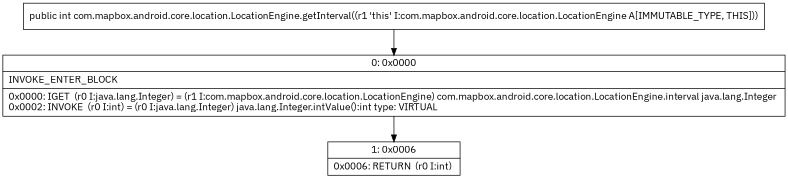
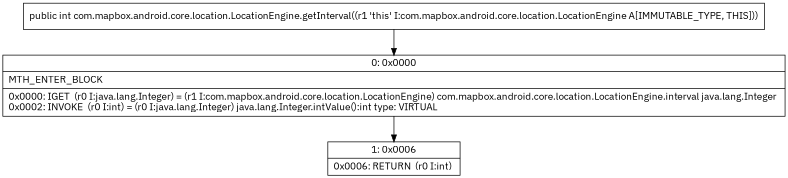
node "0: 0x0000": text "INVOKE_ENTER_BLOCK" -> "MTH_ENTER_BLOCK"
